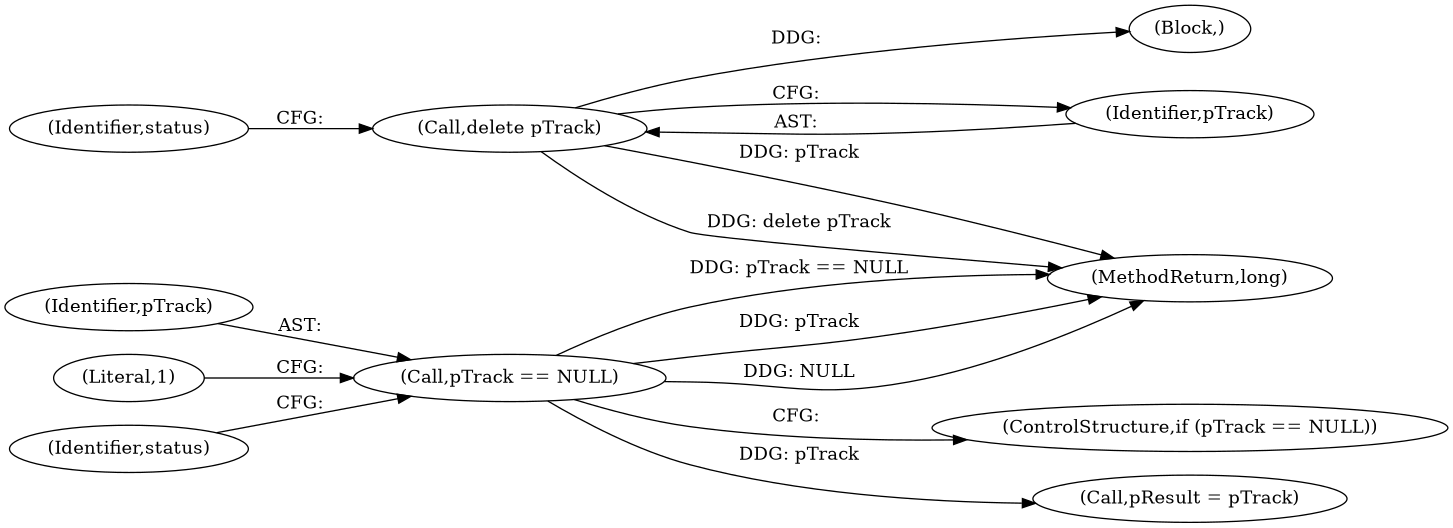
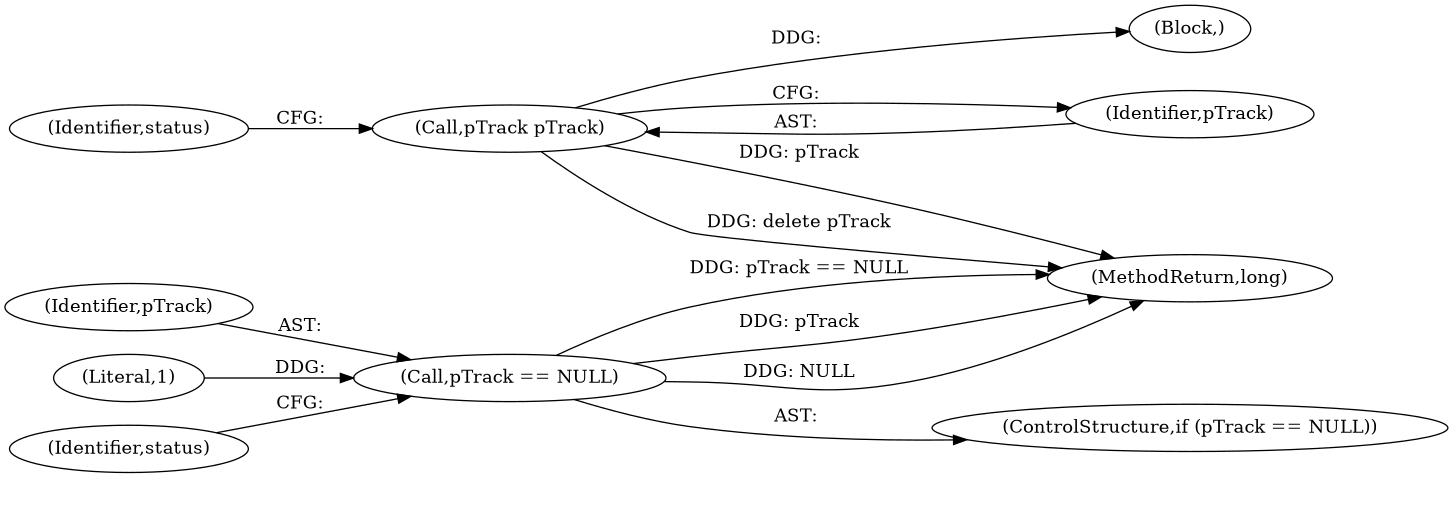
node "(Call,delete pTrack)": label "(Call,delete pTrack)" -> "(Call,pTrack pTrack)"
edge "(Literal,1)" -> "(Call,pTrack == NULL)": label "CFG: " -> "DDG: "
edge "(Call,pTrack == NULL)" -> "(ControlStructure,if (pTrack == NULL))": label "CFG: " -> "AST: "
node "(Call,pResult = pTrack)": removed
